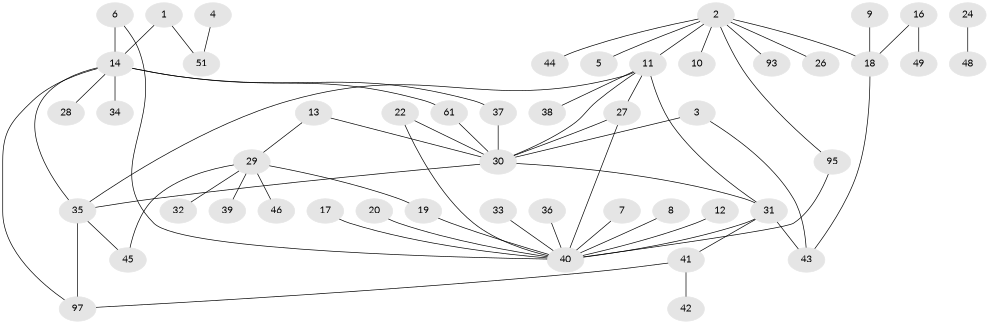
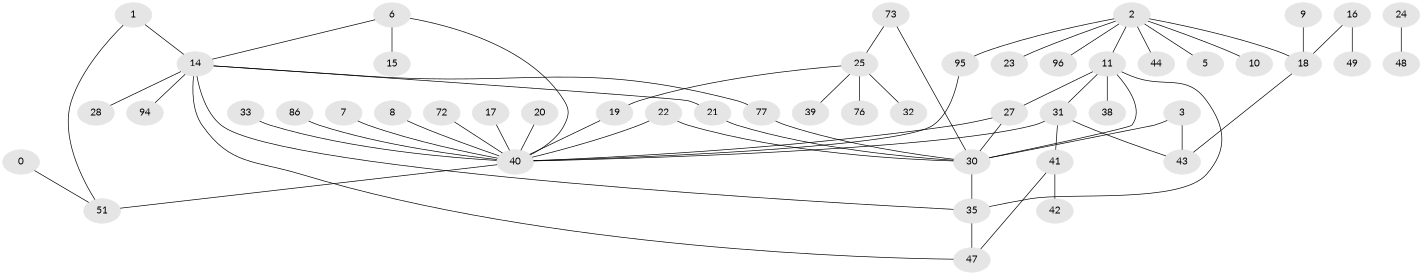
node "4": label "4" -> "0"
node "15": added
node "93": label "93" -> "23"
node "26": label "26" -> "96"
node "34": label "34" -> "94"
node "13": label "13" -> "73"
node "61": label "61" -> "21"
node "37": label "37" -> "77"
node "29": label "29" -> "25"
edge "30" -- "31": removed
edge "40" -- "51": added
node "46": label "46" -> "76"
node "36": label "36" -> "86"
node "12": label "12" -> "72"
node "45": removed
node "97": label "97" -> "47"
